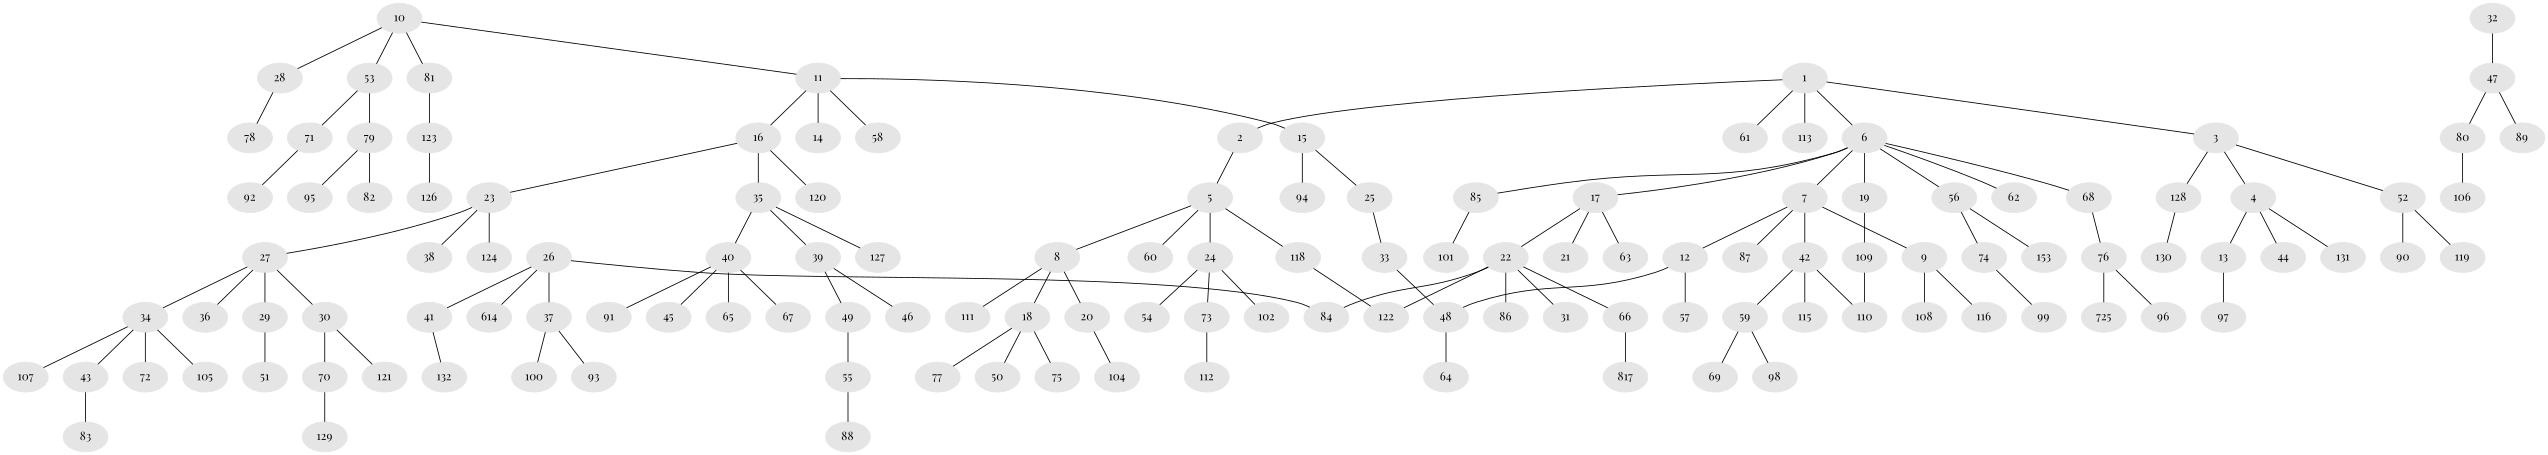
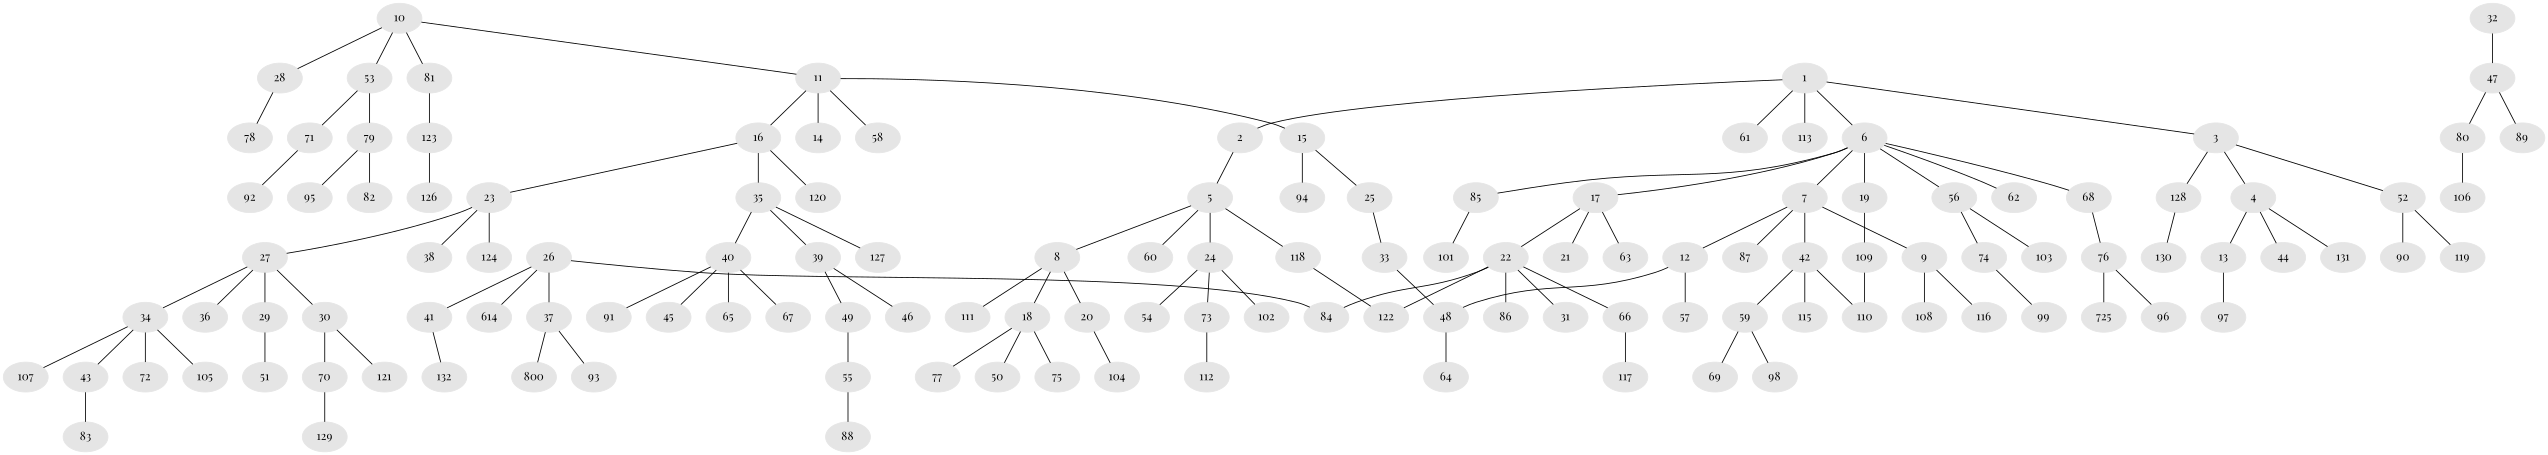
node "153": label "153" -> "103"
node "100": label "100" -> "800"
node "817": label "817" -> "117"
